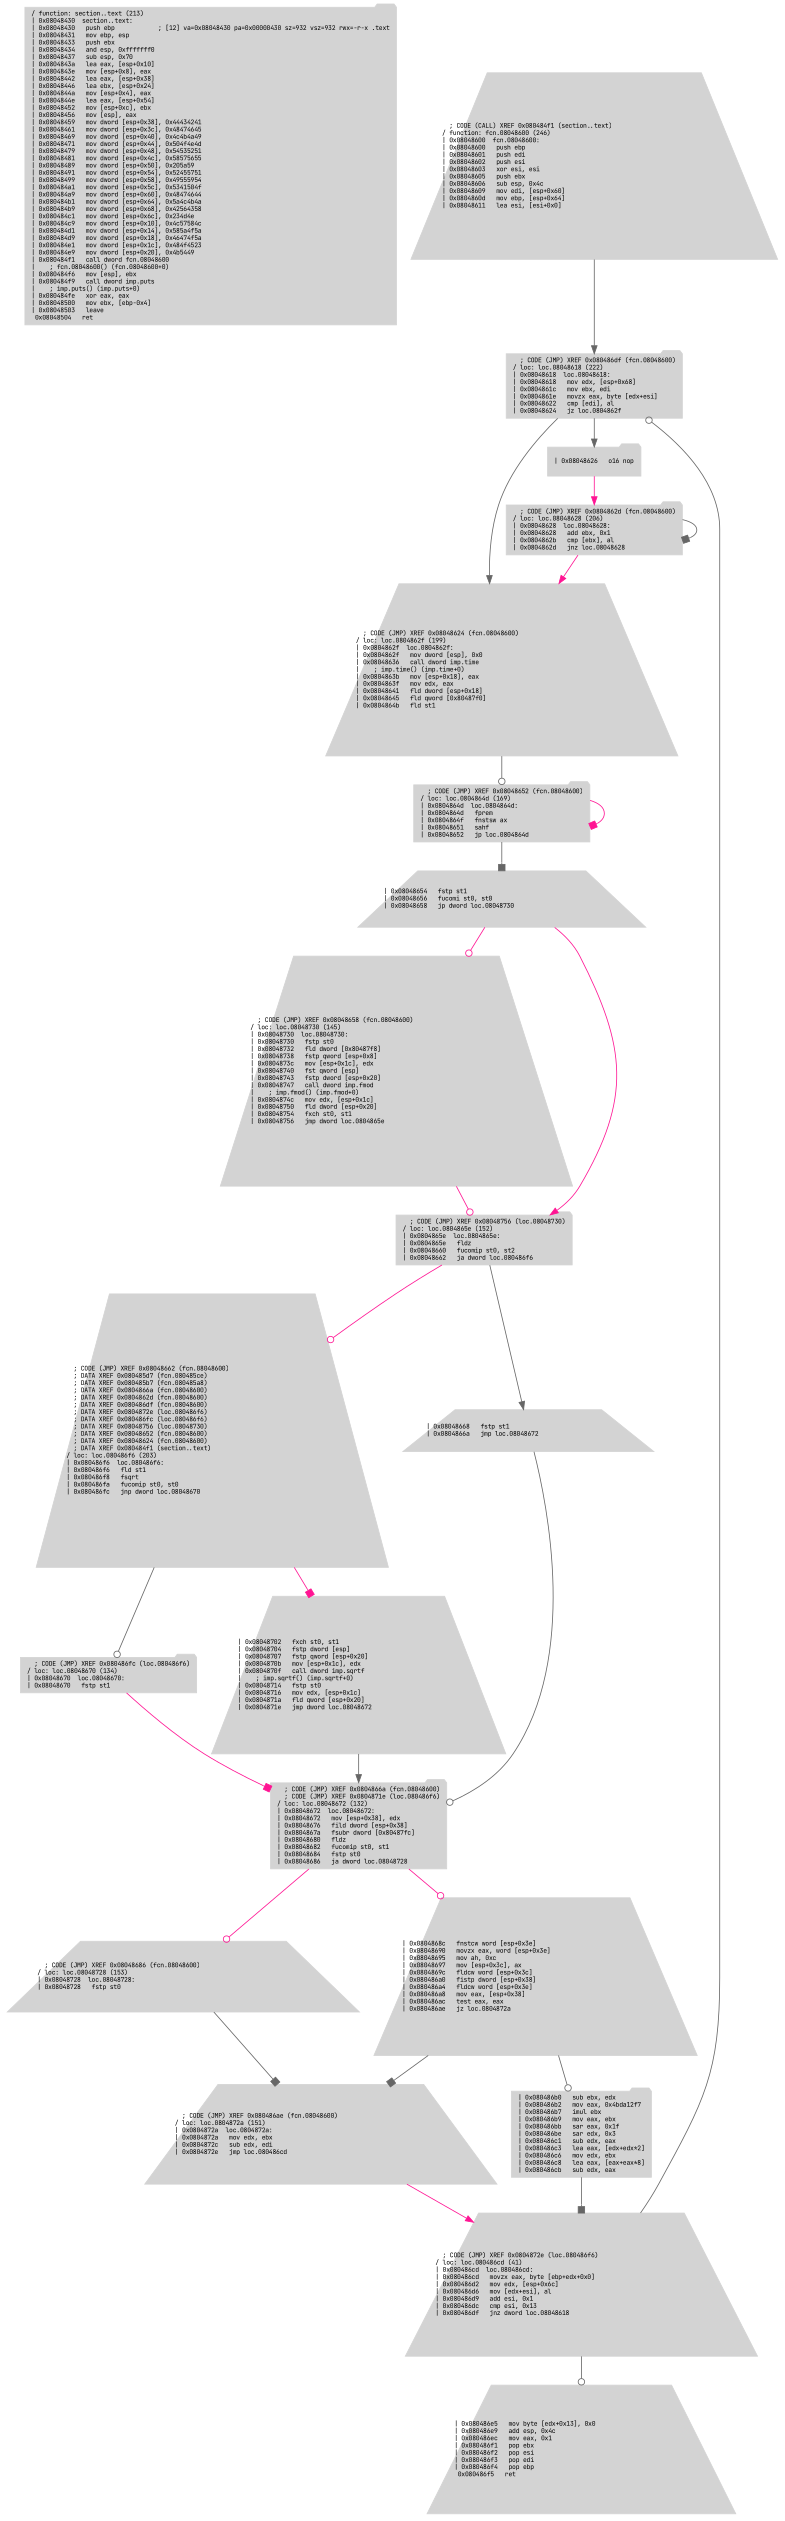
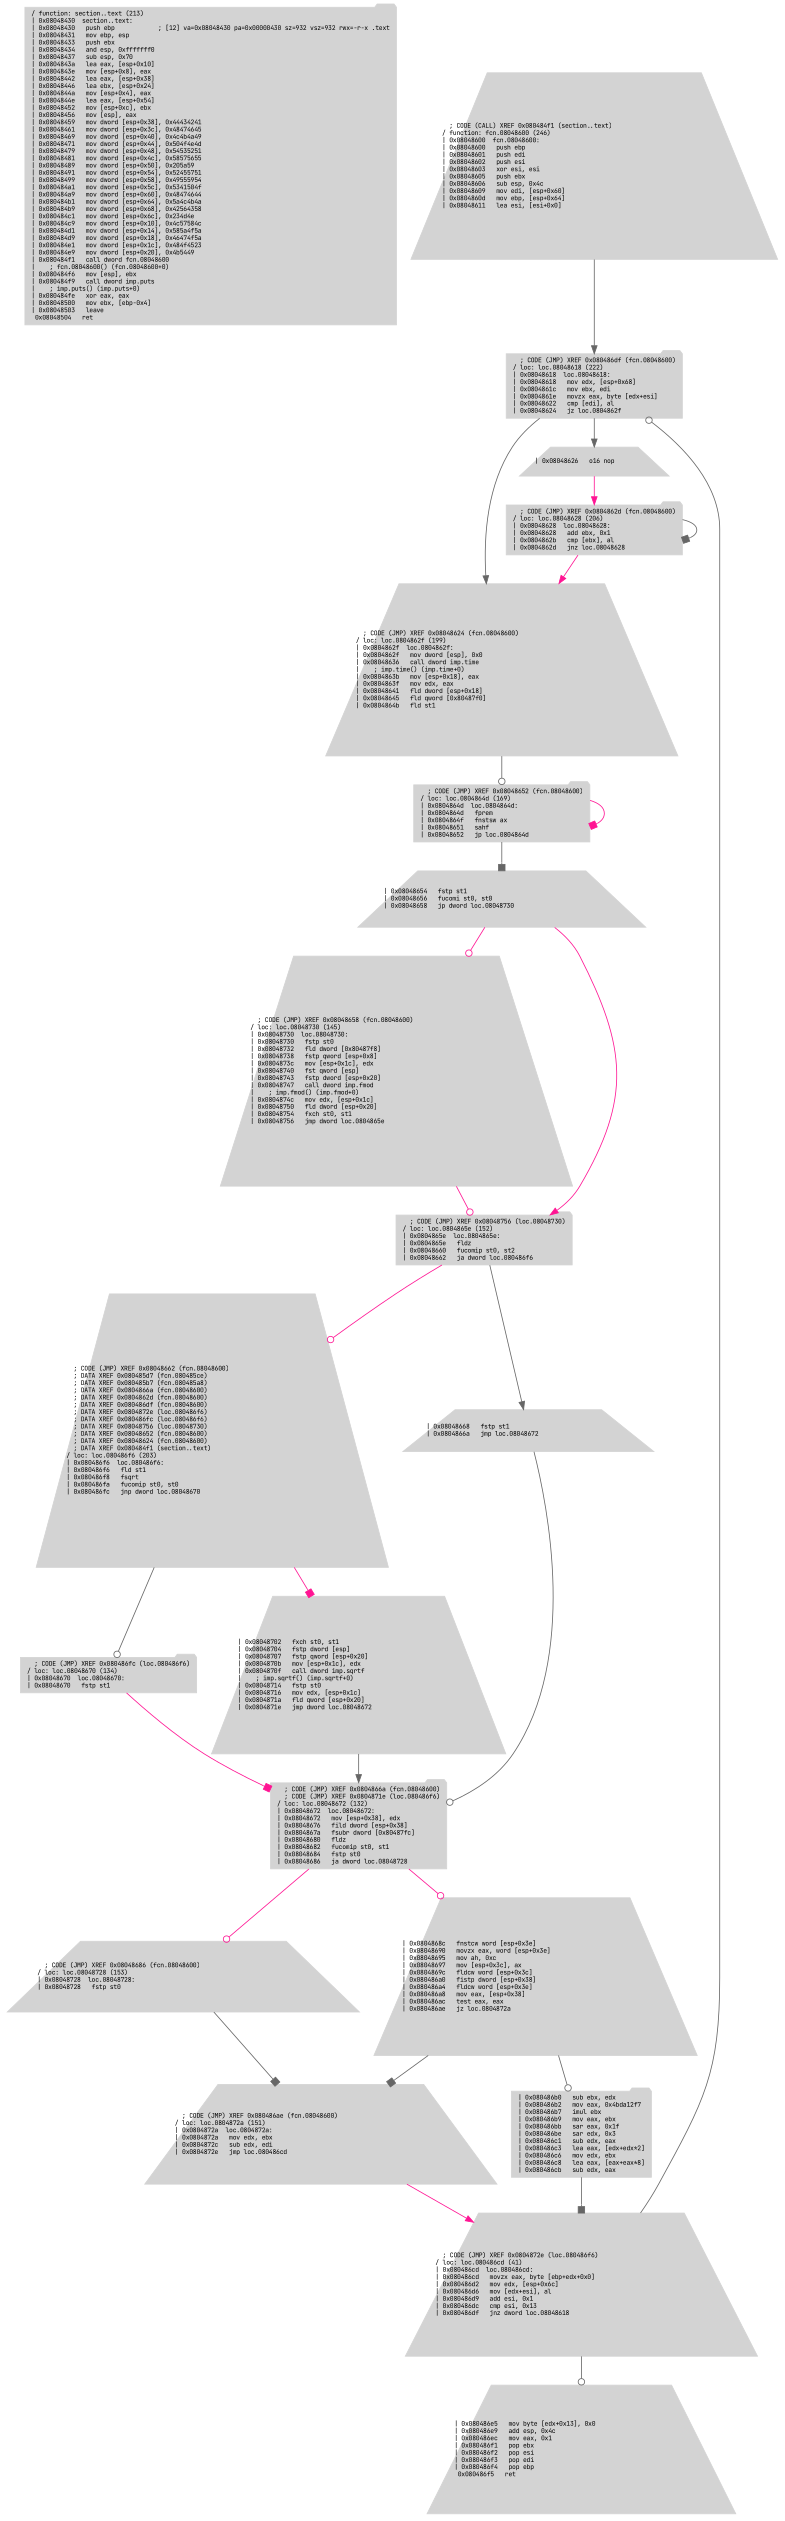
node "| 0x08048626   o16 nop": shape folder -> trapezium
